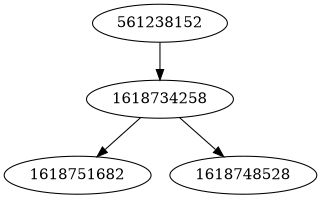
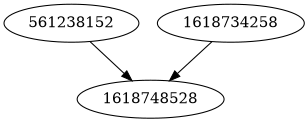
edge "561238152" -> "1618734258": now "561238152" -> "1618748528"
node "1618751682": removed
